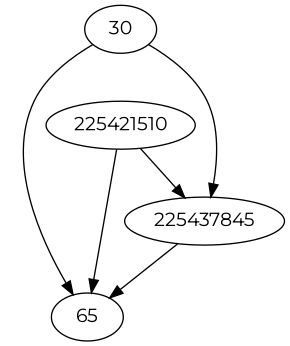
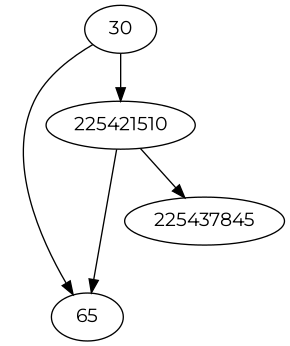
edge "30" -> "225437845": now "30" -> "225421510"
edge "225437845" -> "65": removed
